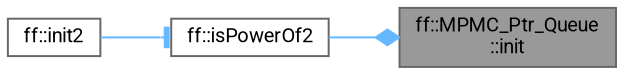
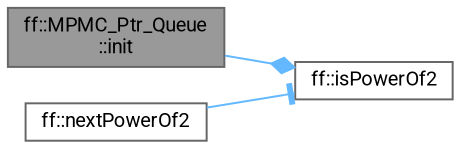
node "ff::init2": label "ff::init2" -> "ff::nextPowerOf2"
edge "ff::isPowerOf2" -> "ff::MPMC_Ptr_Queue ::init": reversed
